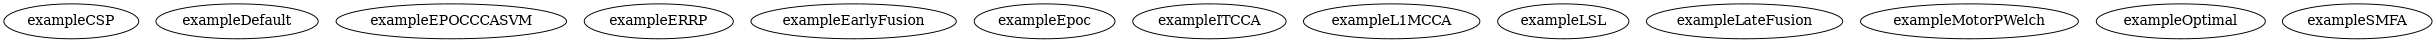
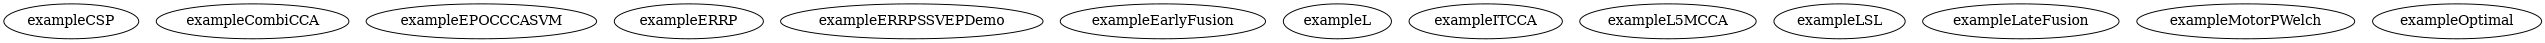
node "exampleDefault": removed
node "exampleCombiCCA": added
node "exampleERRPSSVEPDemo": added
node "exampleEpoc": label "exampleEpoc" -> "exampleL"
node "exampleL1MCCA": label "exampleL1MCCA" -> "exampleL5MCCA"
node "exampleSMFA": removed
